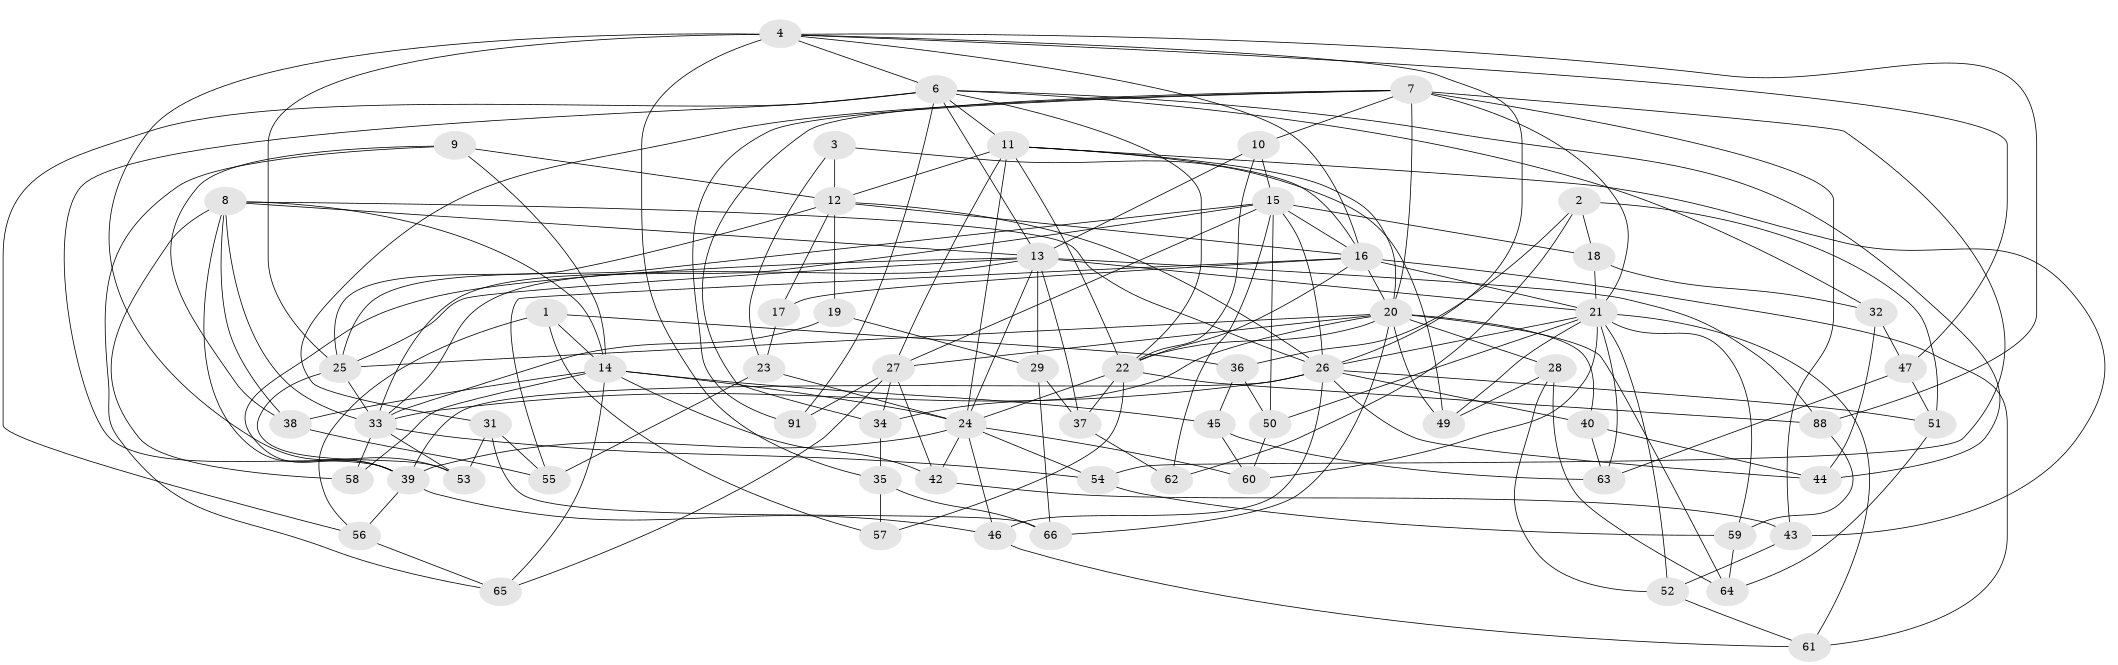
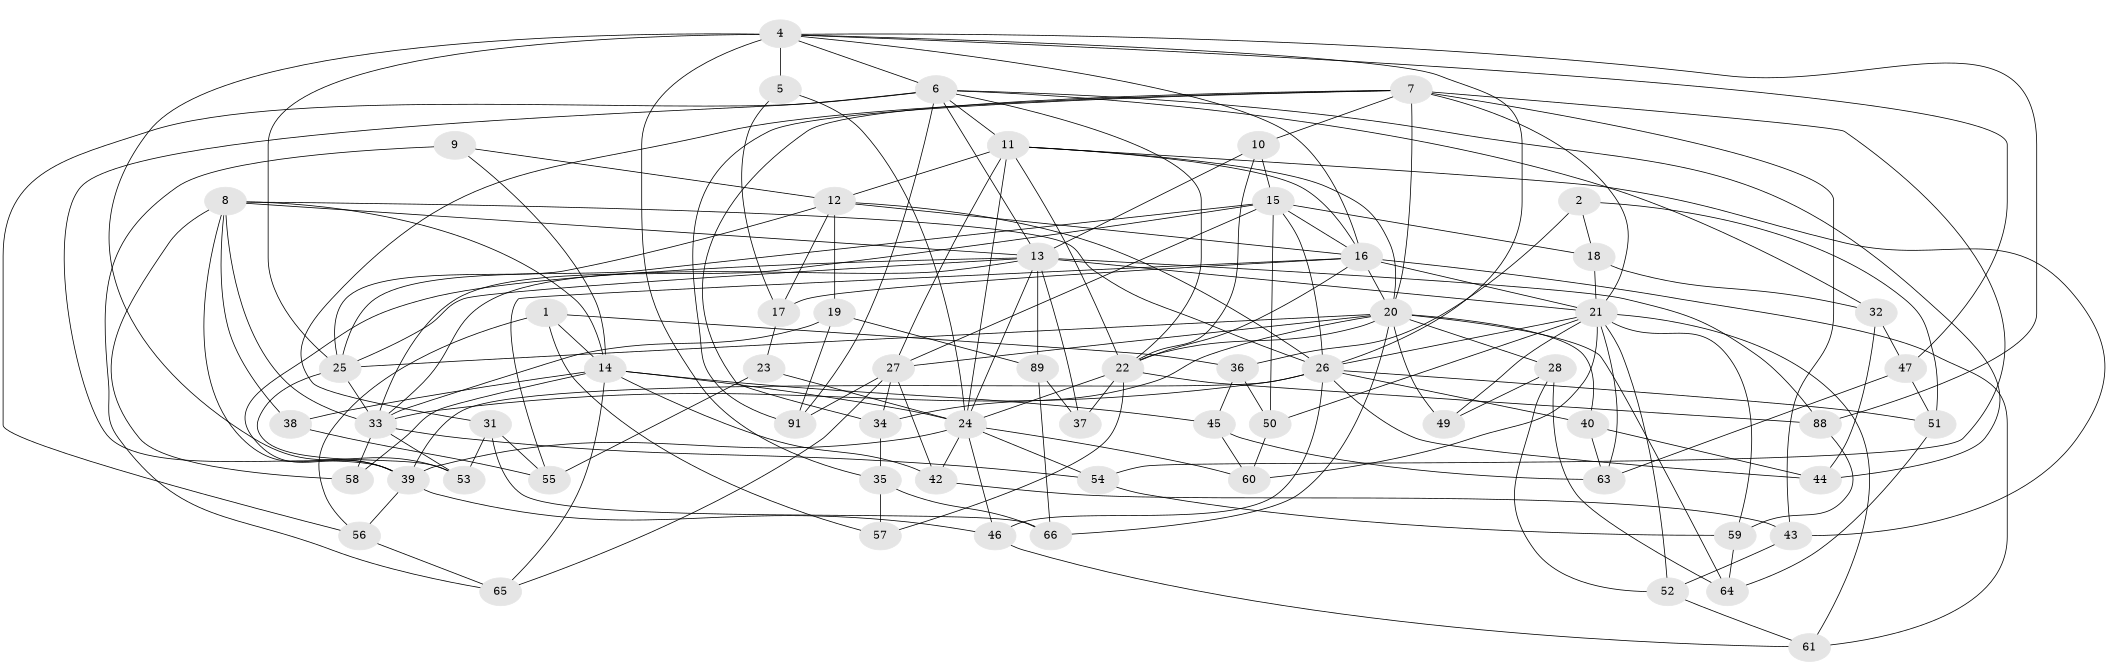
node "5": added
node "3": removed
edge "9" -- "38": removed
edge "19" -- "91": added
node "29": label "29" -> "89"
node "62": removed
